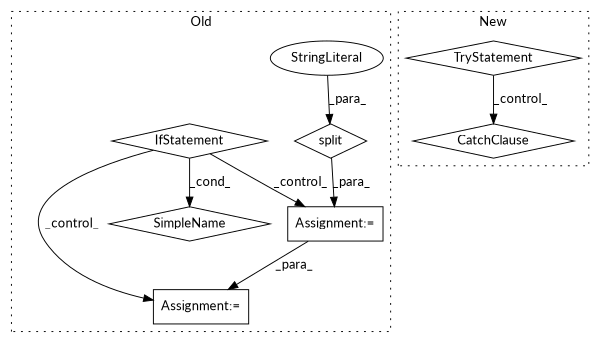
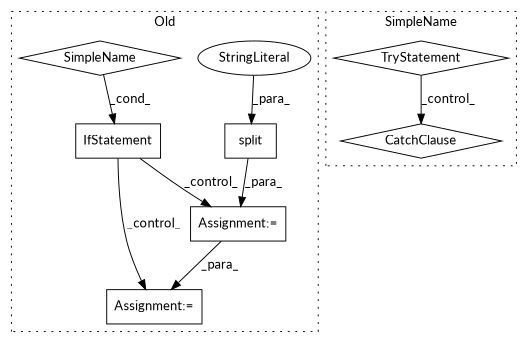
cluster "New": label "New" -> "SimpleName"
node "IfStatement": shape diamond -> box
node "split": shape diamond -> box
edge "IfStatement" -> "SimpleName": reversed
